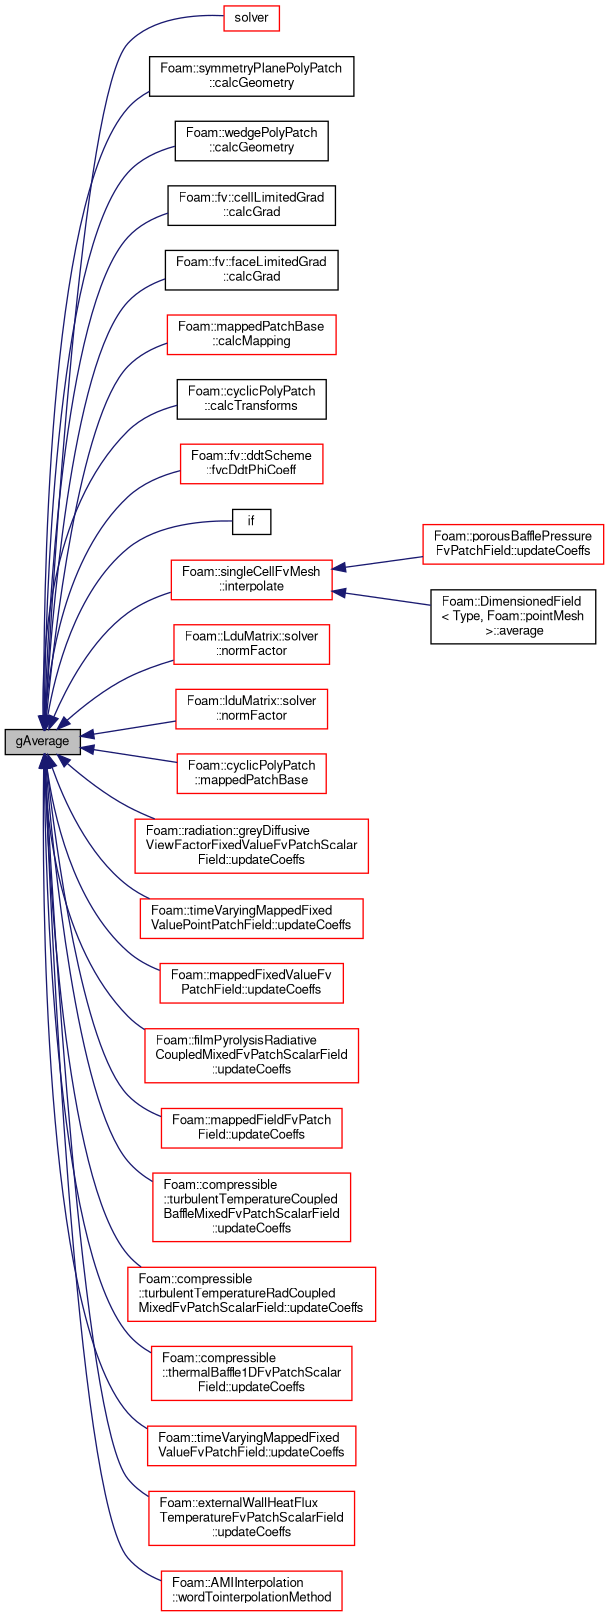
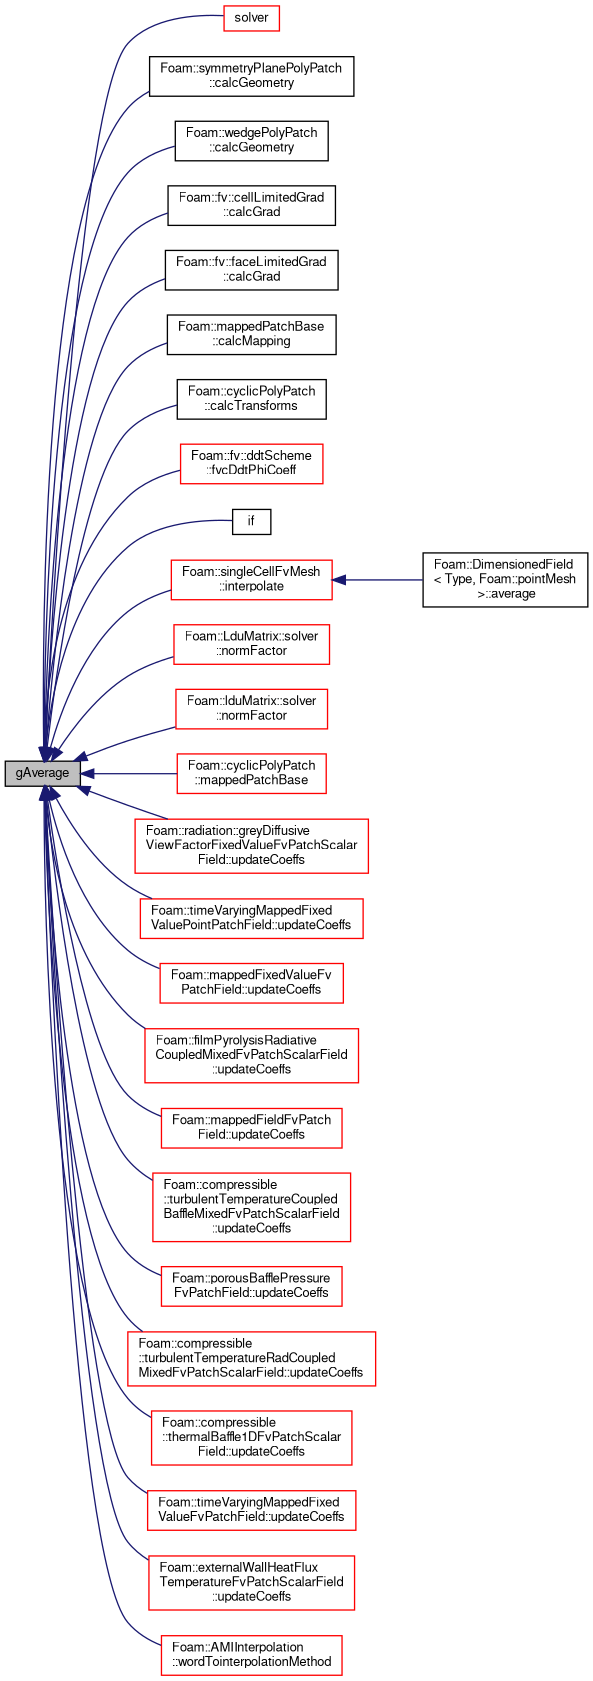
node "Foam::mappedPatchBase ::calcMapping": color red -> black
edge "Foam::porousBafflePressure FvPatchField::updateCoeffs" -> "Foam::singleCellFvMesh ::interpolate": now "Foam::porousBafflePressure FvPatchField::updateCoeffs" -> "gAverage"
